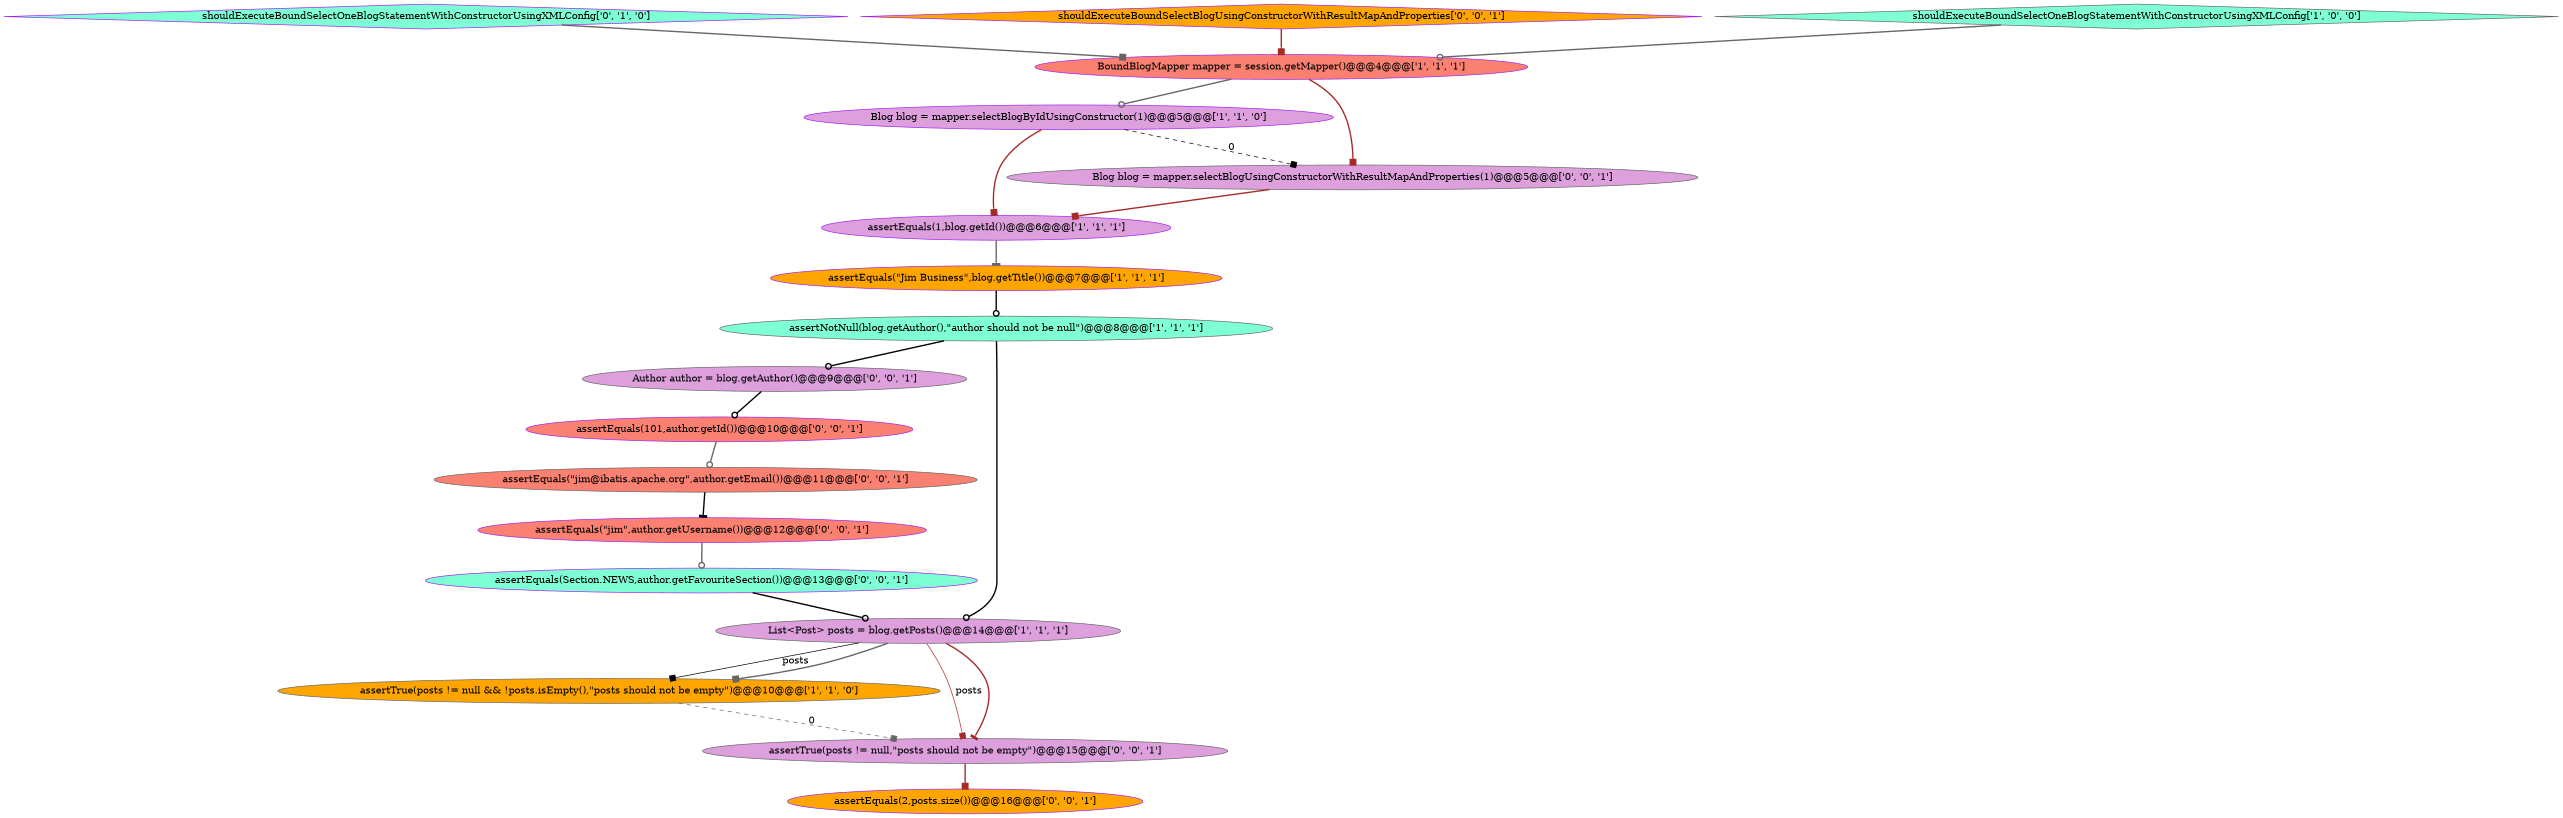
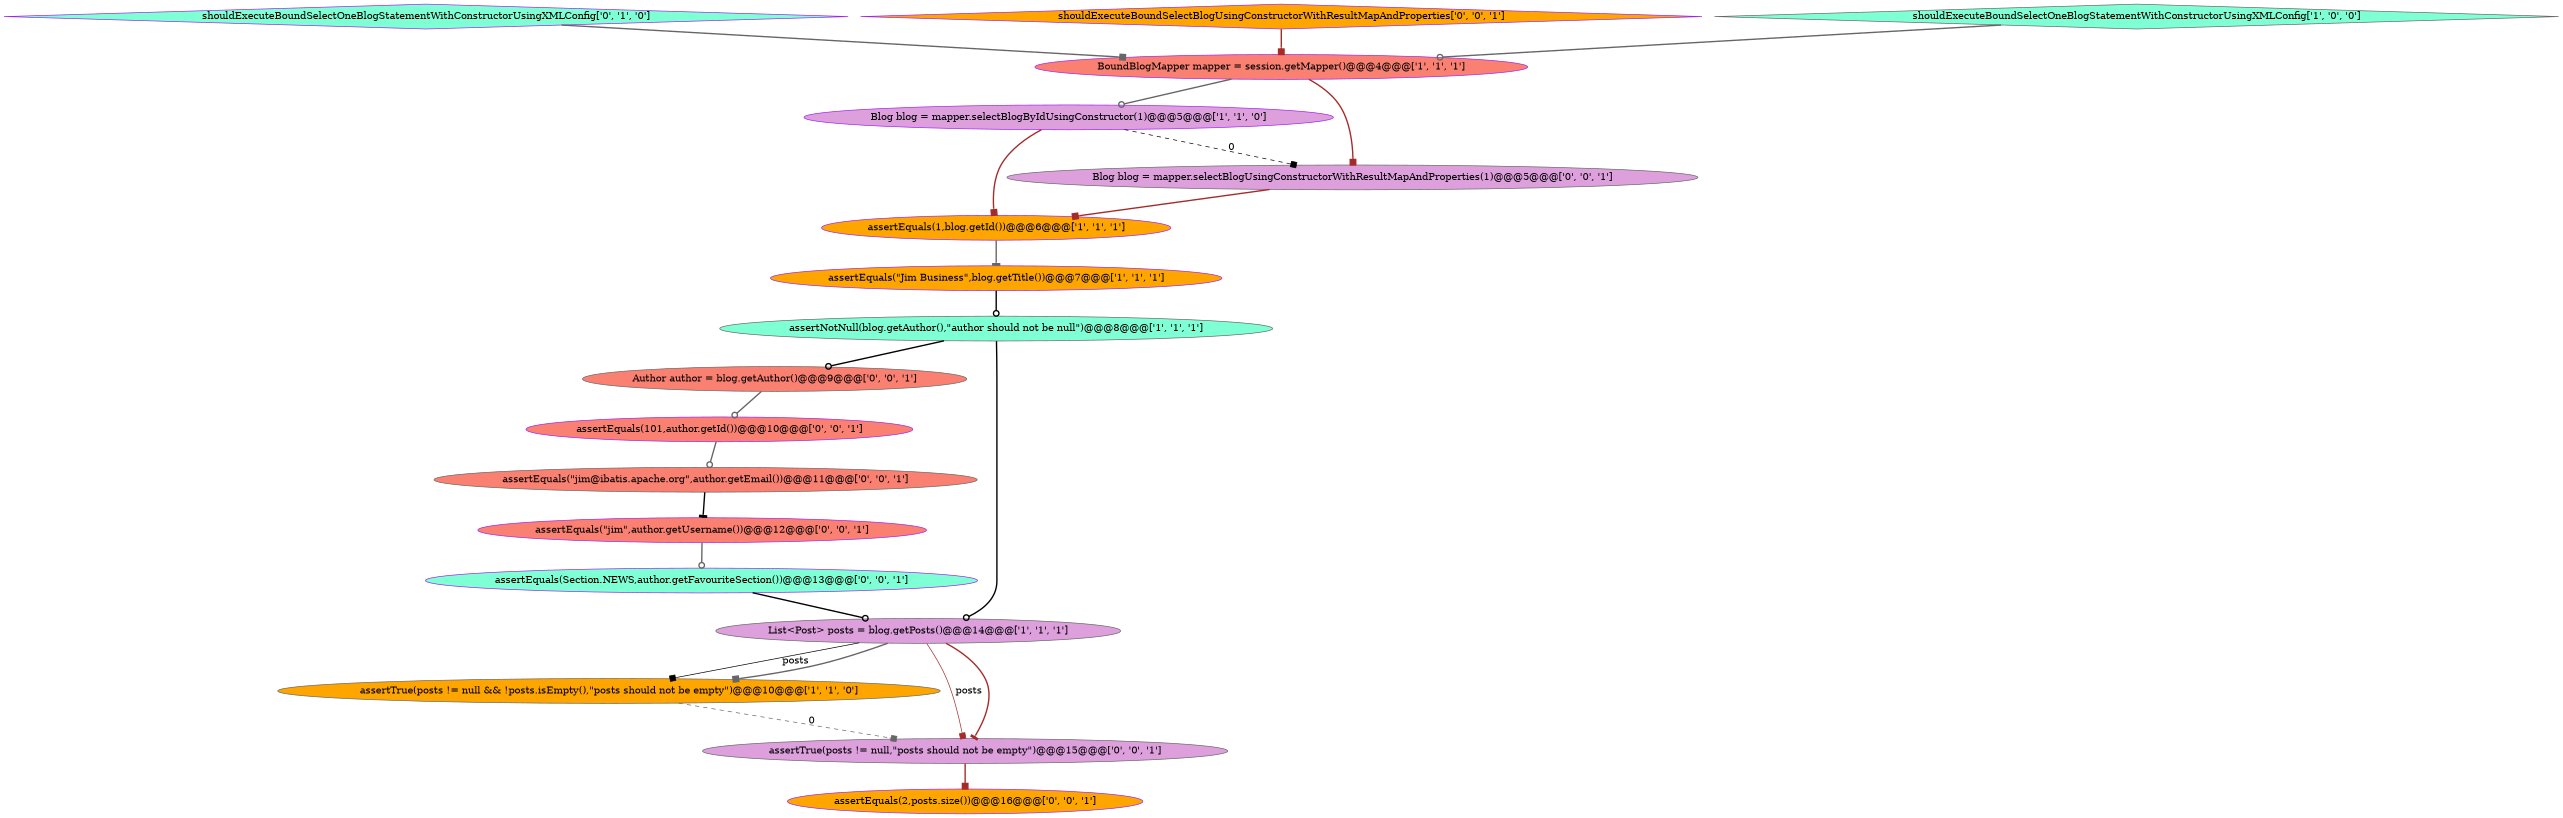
node "assertEquals(1,blog.getId())@@@6@@@['1', '1', '1']": fillcolor plum -> orange
node "Author author = blog.getAuthor()@@@9@@@['0', '0', '1']": fillcolor plum -> salmon
edge "Author author = blog.getAuthor()@@@9@@@['0', '0', '1']" -> "assertEquals(101,author.getId())@@@10@@@['0', '0', '1']": color black -> gray40
